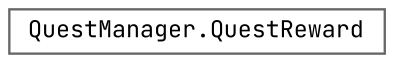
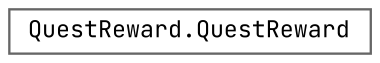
node "QuestManager.QuestReward": label "QuestManager.QuestReward" -> "QuestReward.QuestReward"
